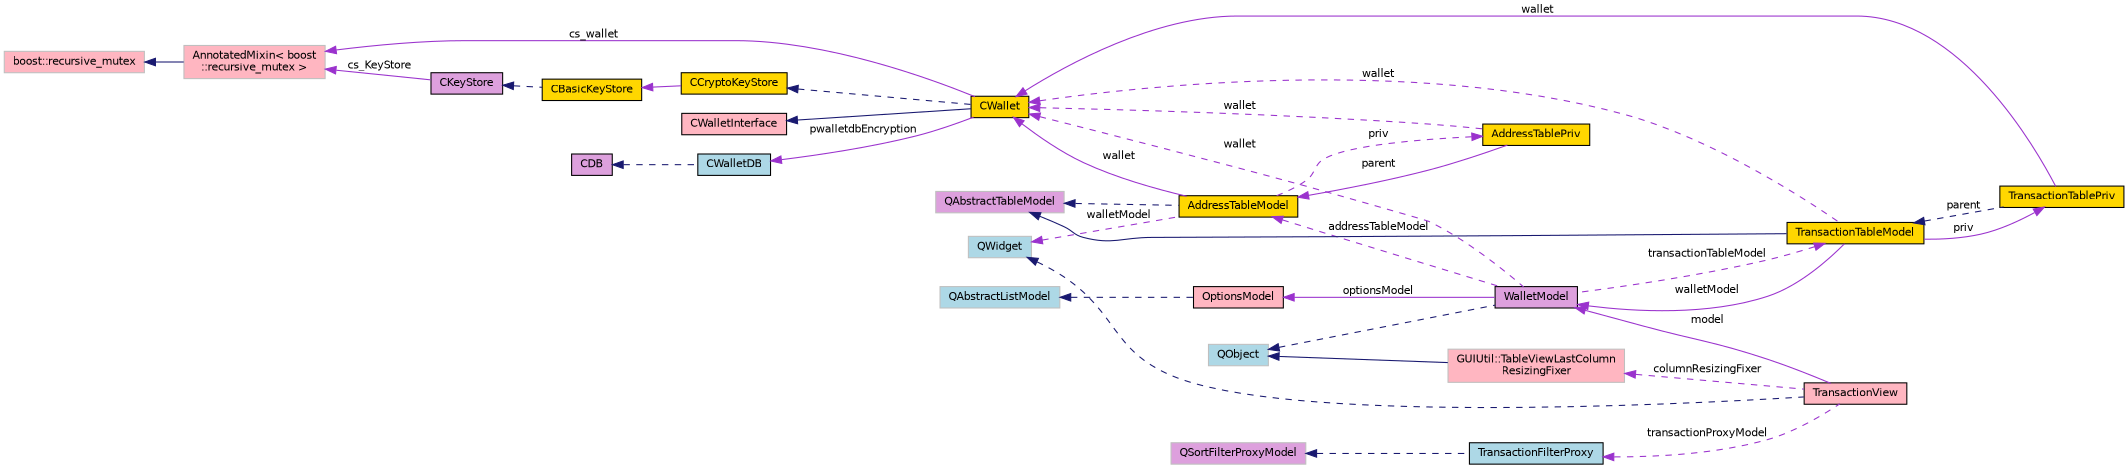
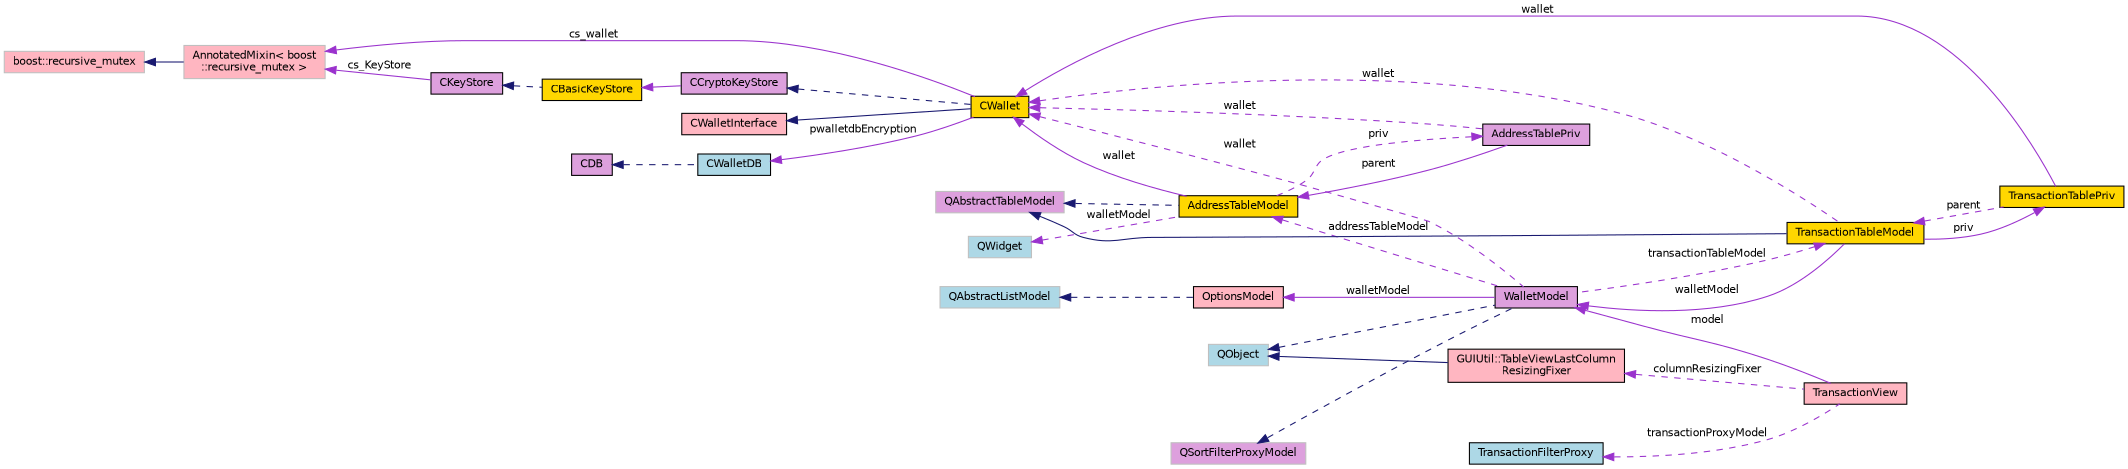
node "CCryptoKeyStore": fillcolor gold -> plum
node "AddressTablePriv": fillcolor gold -> plum
edge "TransactionTablePriv" -> "TransactionTableModel": color midnightblue -> darkorchid3
edge "WalletModel" -> "OptionsModel": label " optionsModel" -> " walletModel"
node "GUIUtil::TableViewLastColumn ResizingFixer": color grey75 -> black
edge "TransactionView" -> "QWidget": removed
edge "TransactionFilterProxy" -> "QSortFilterProxyModel": now "WalletModel" -> "QSortFilterProxyModel"
